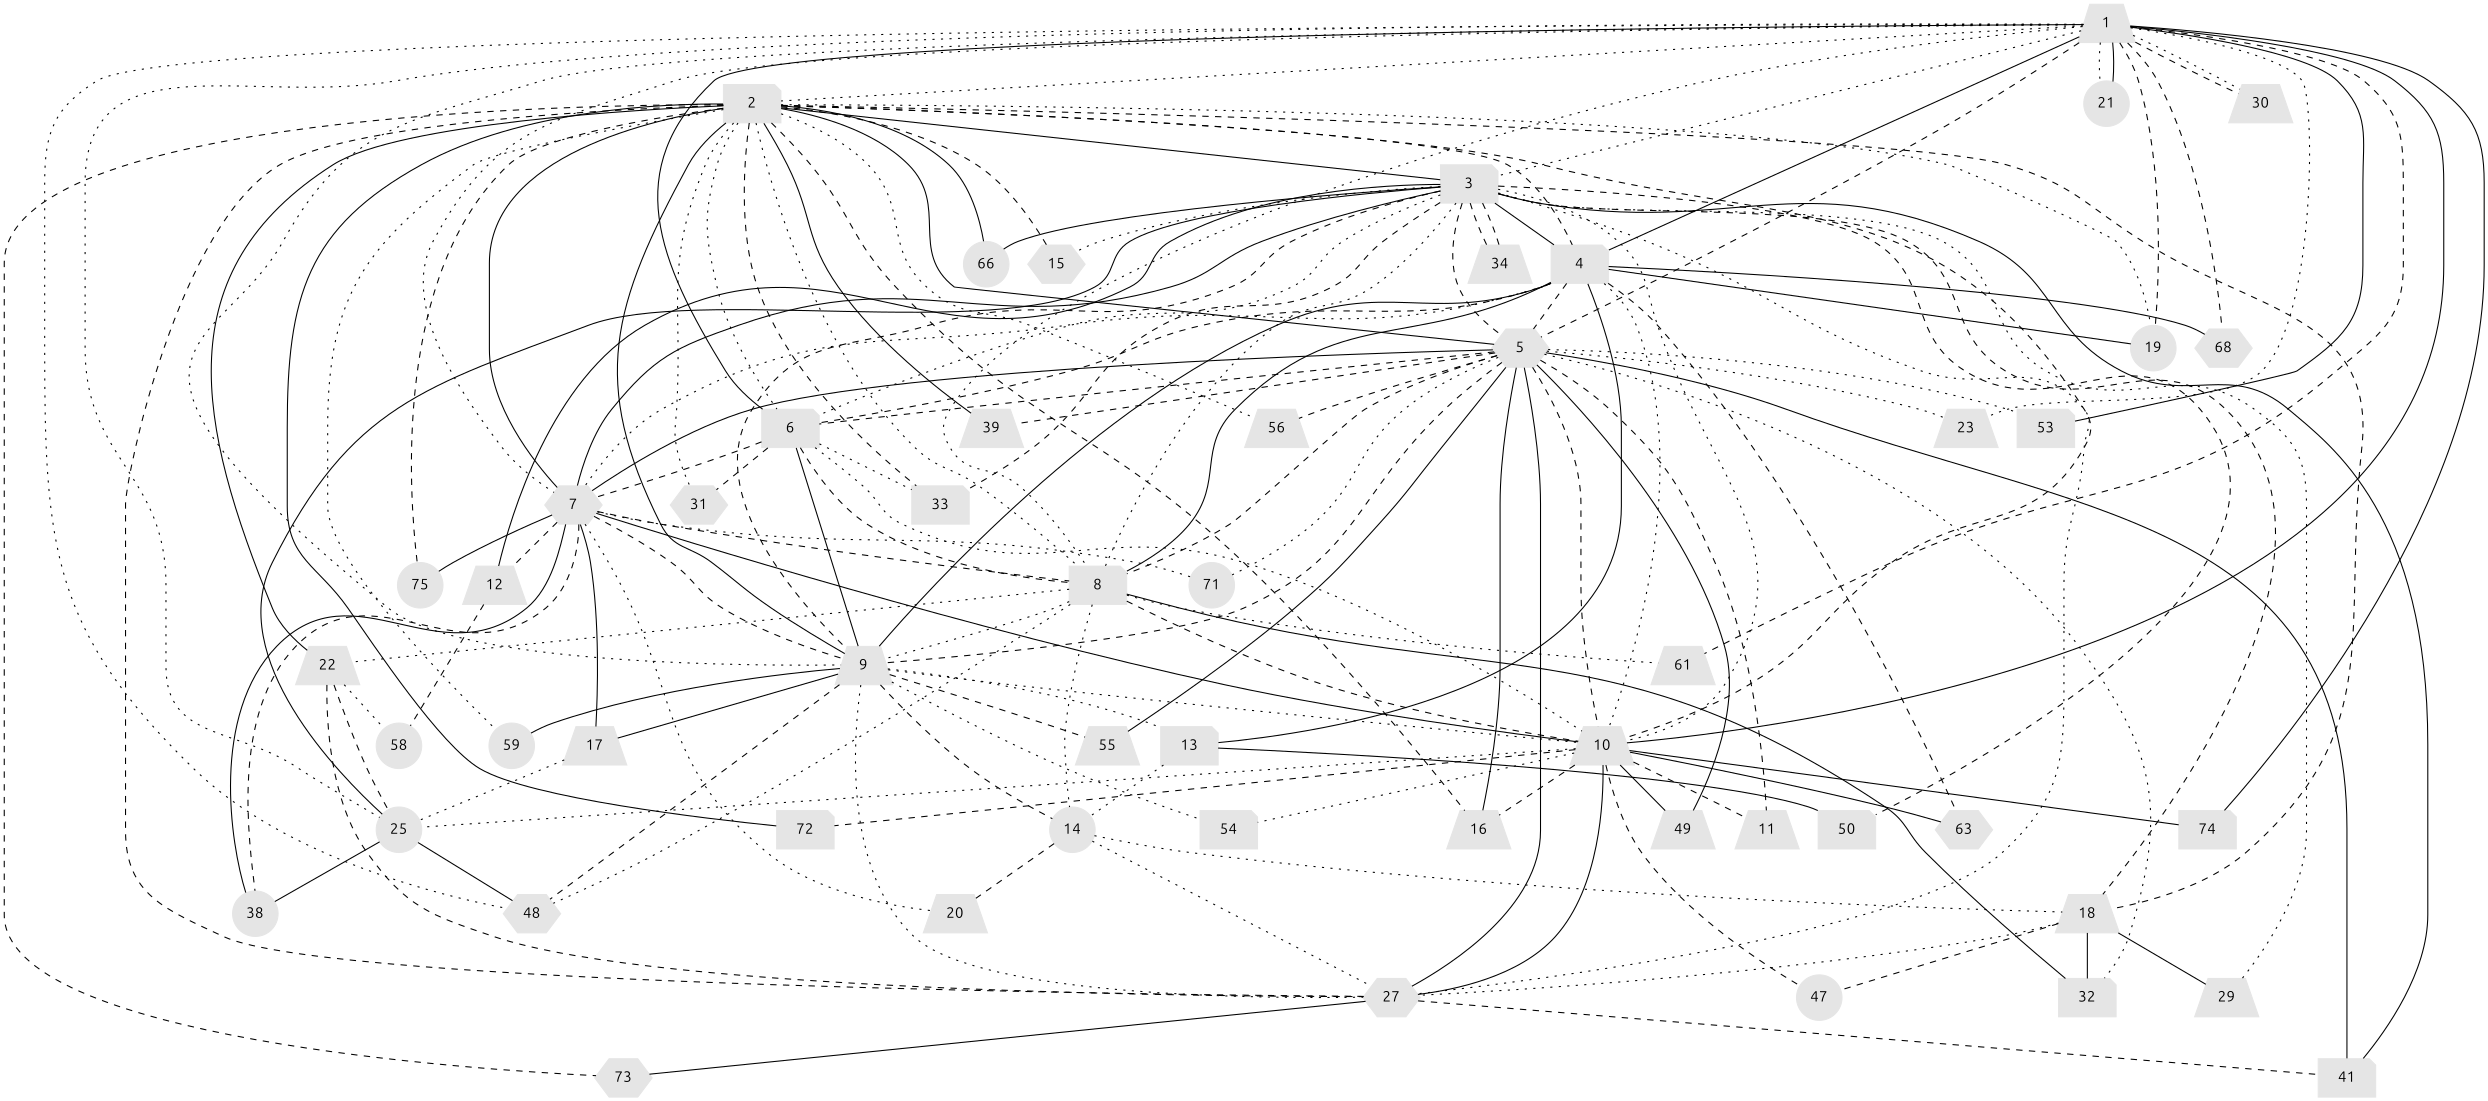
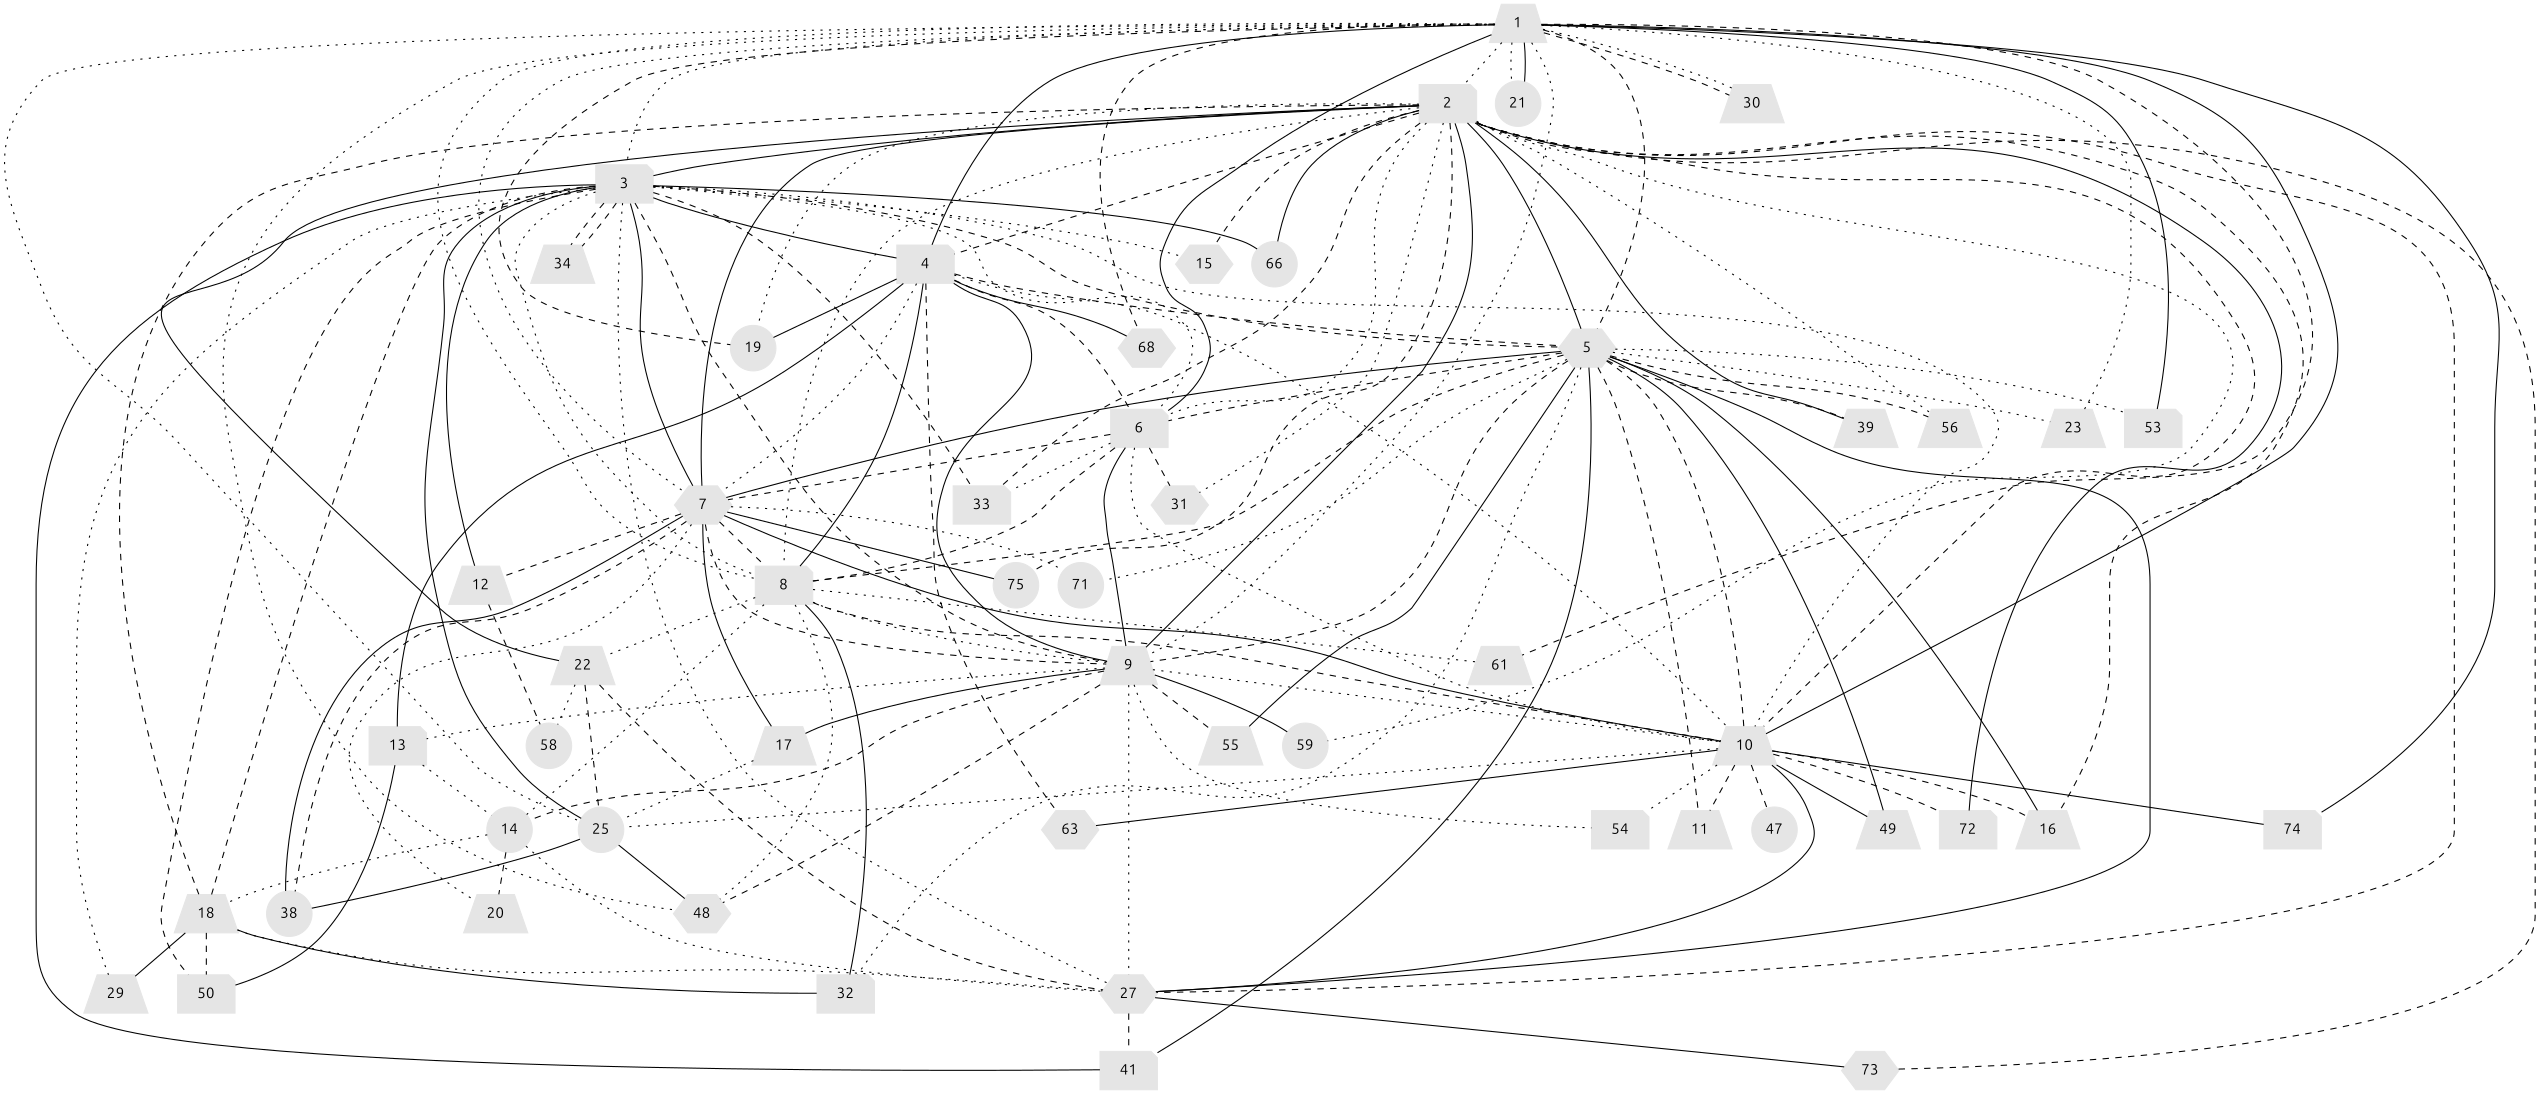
edge "18" -- "47": now "18" -- "50"
